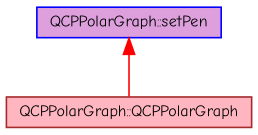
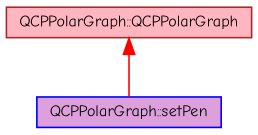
edge "QCPPolarGraph::QCPPolarGraph" -> "QCPPolarGraph::setPen": reversed
